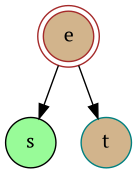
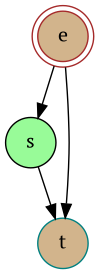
edge "s" -> "t": added
